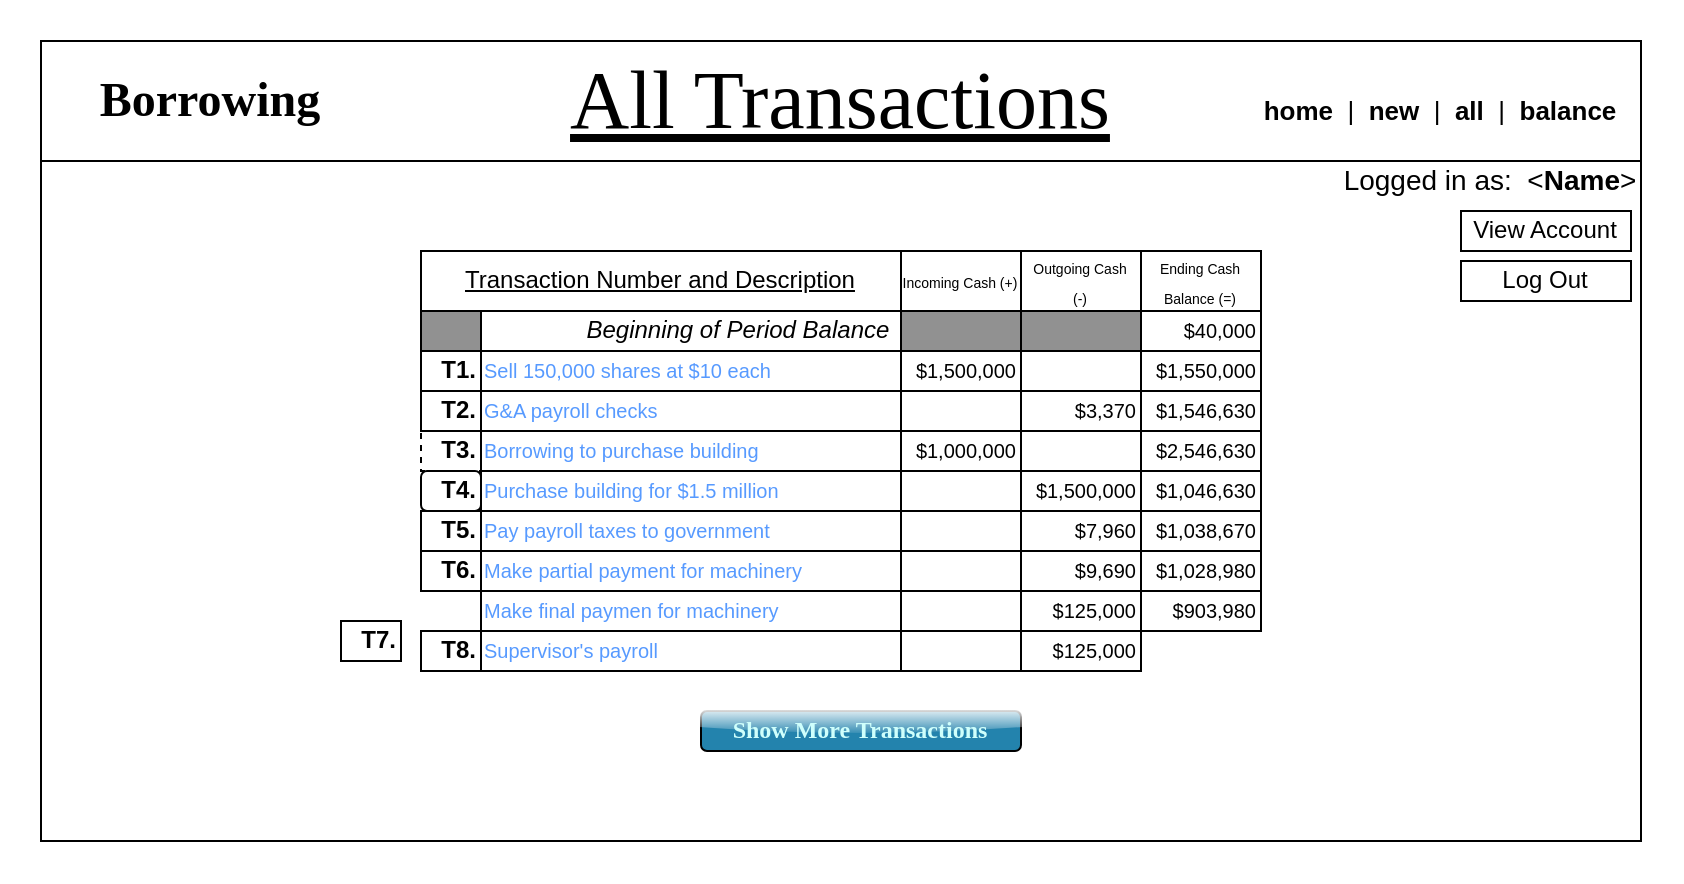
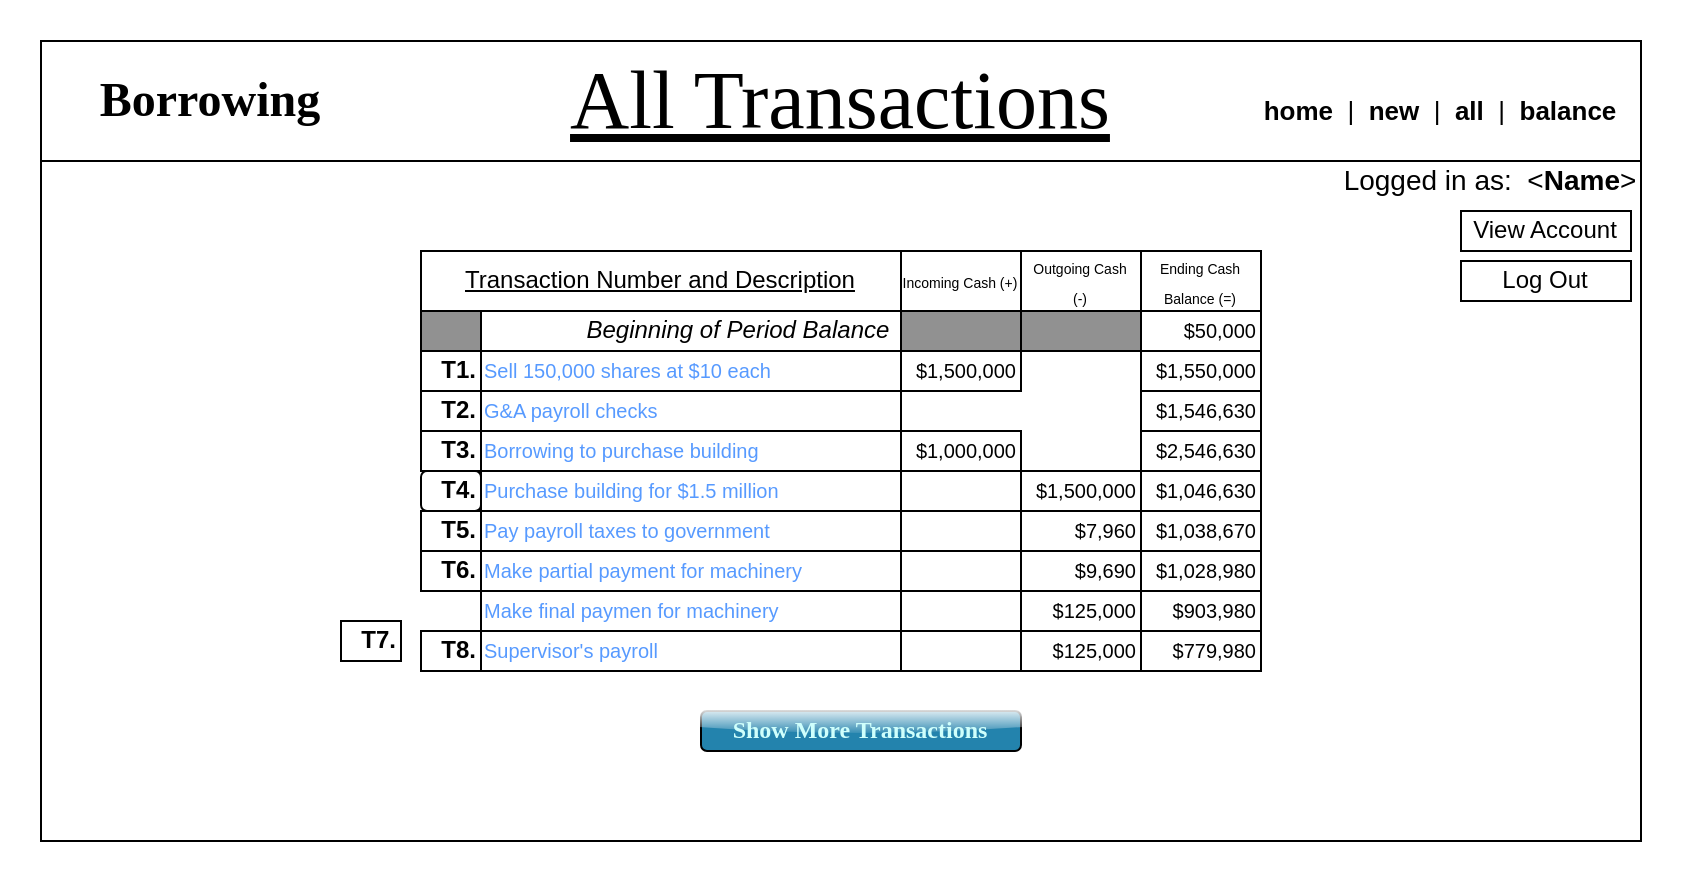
node "$40,000": label "$40,000" -> "$50,000"
node "$3,370": removed
node "T3.": style dashed -> solid
node "$779,980": added
